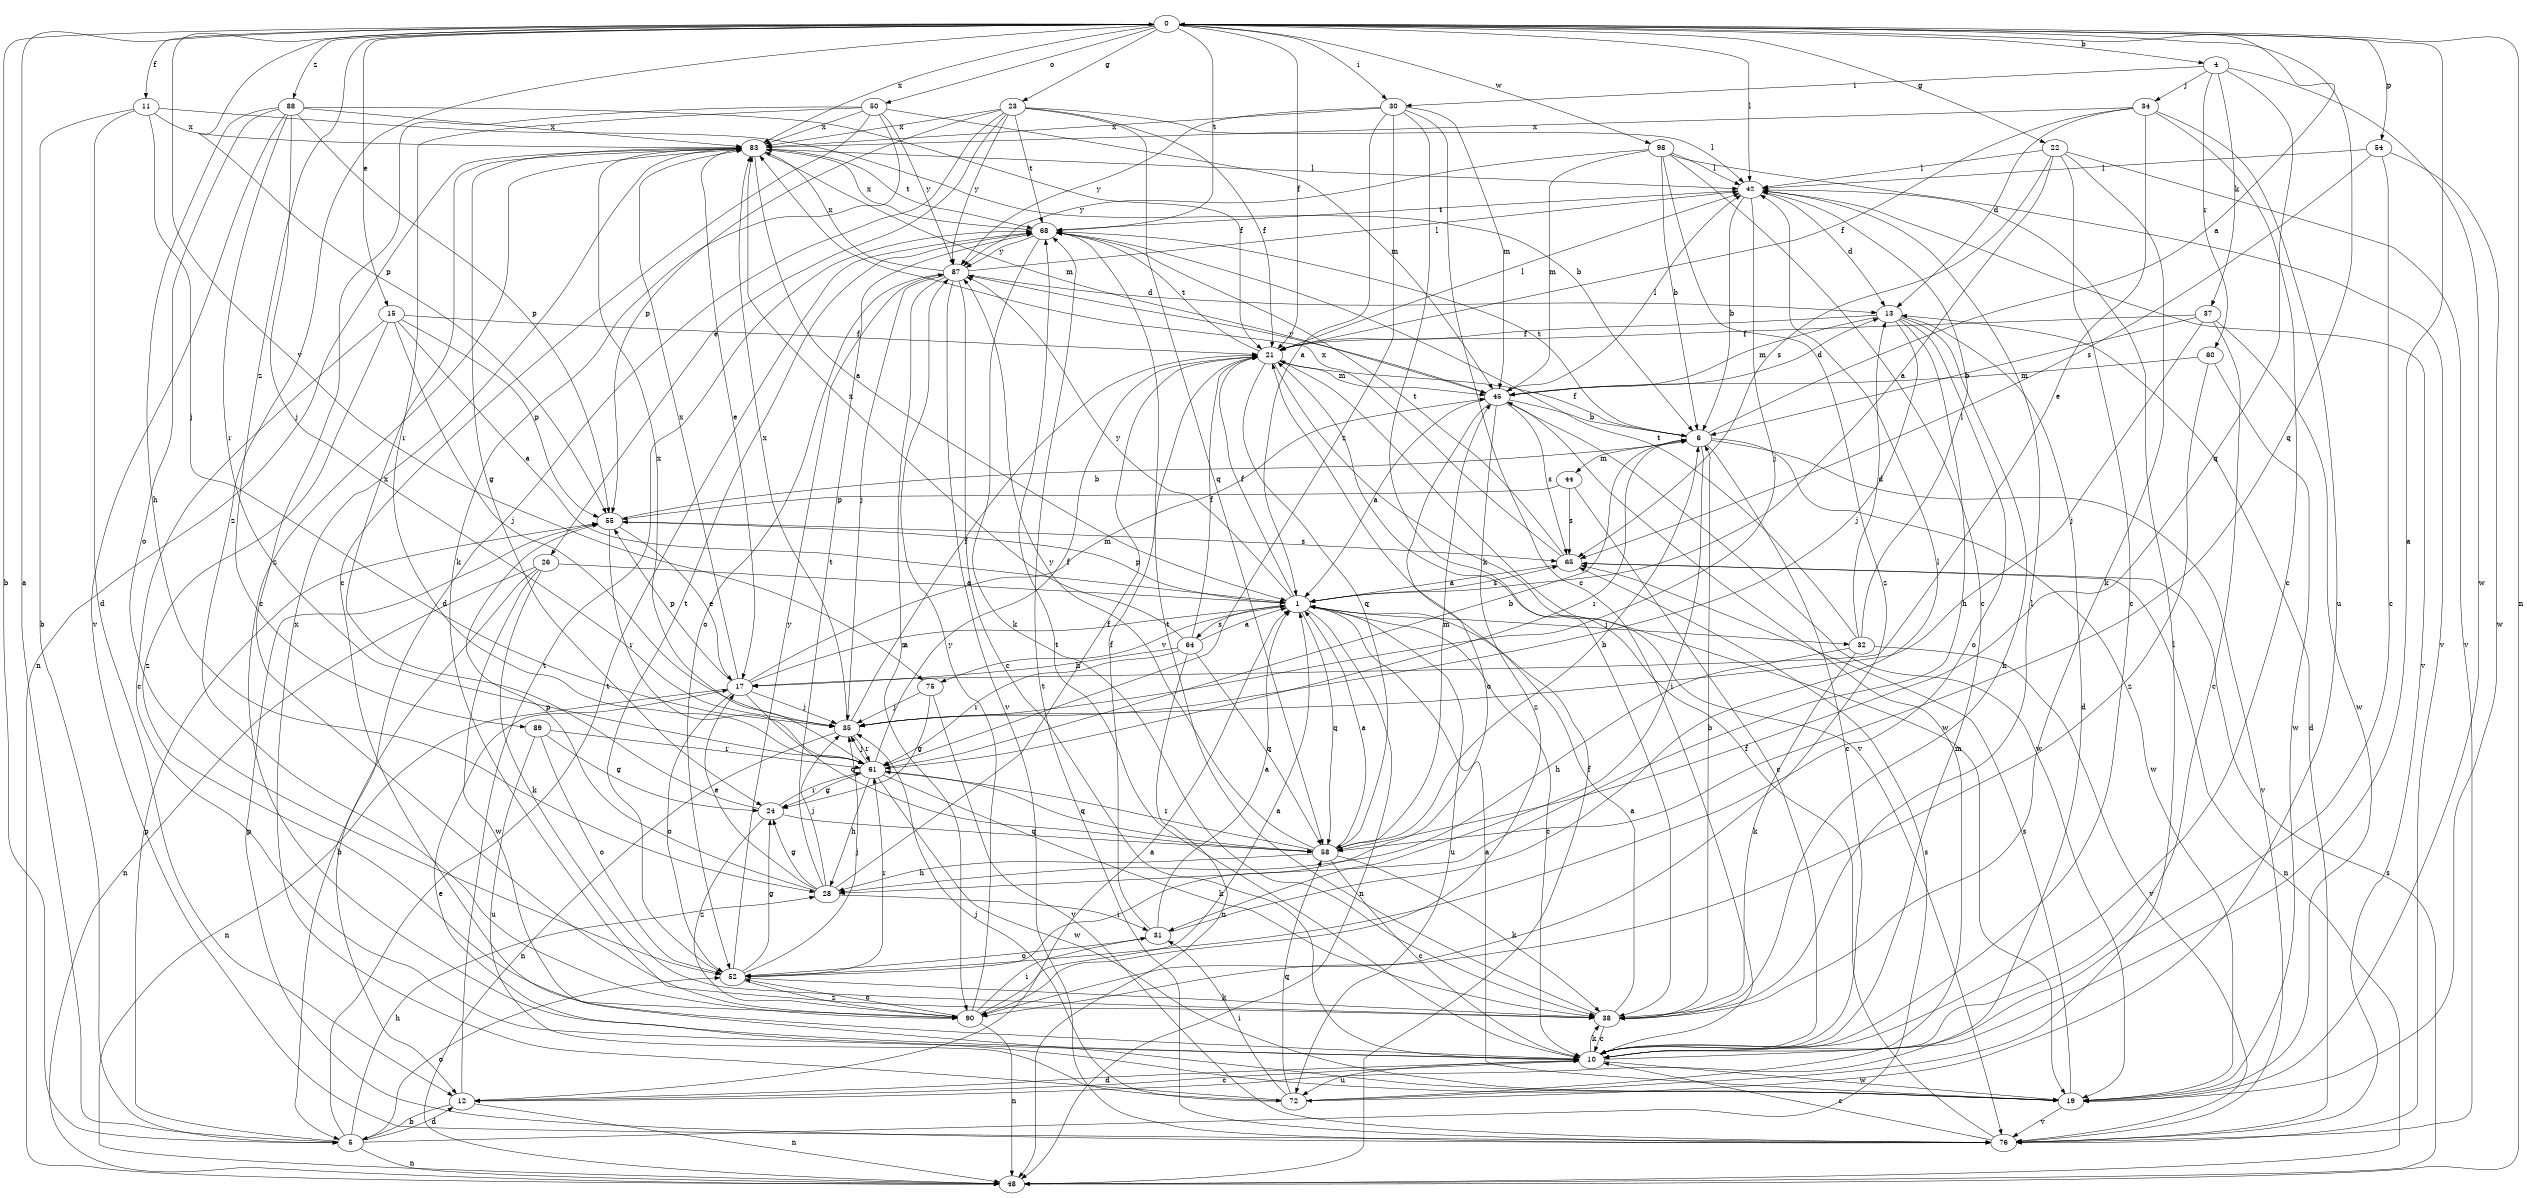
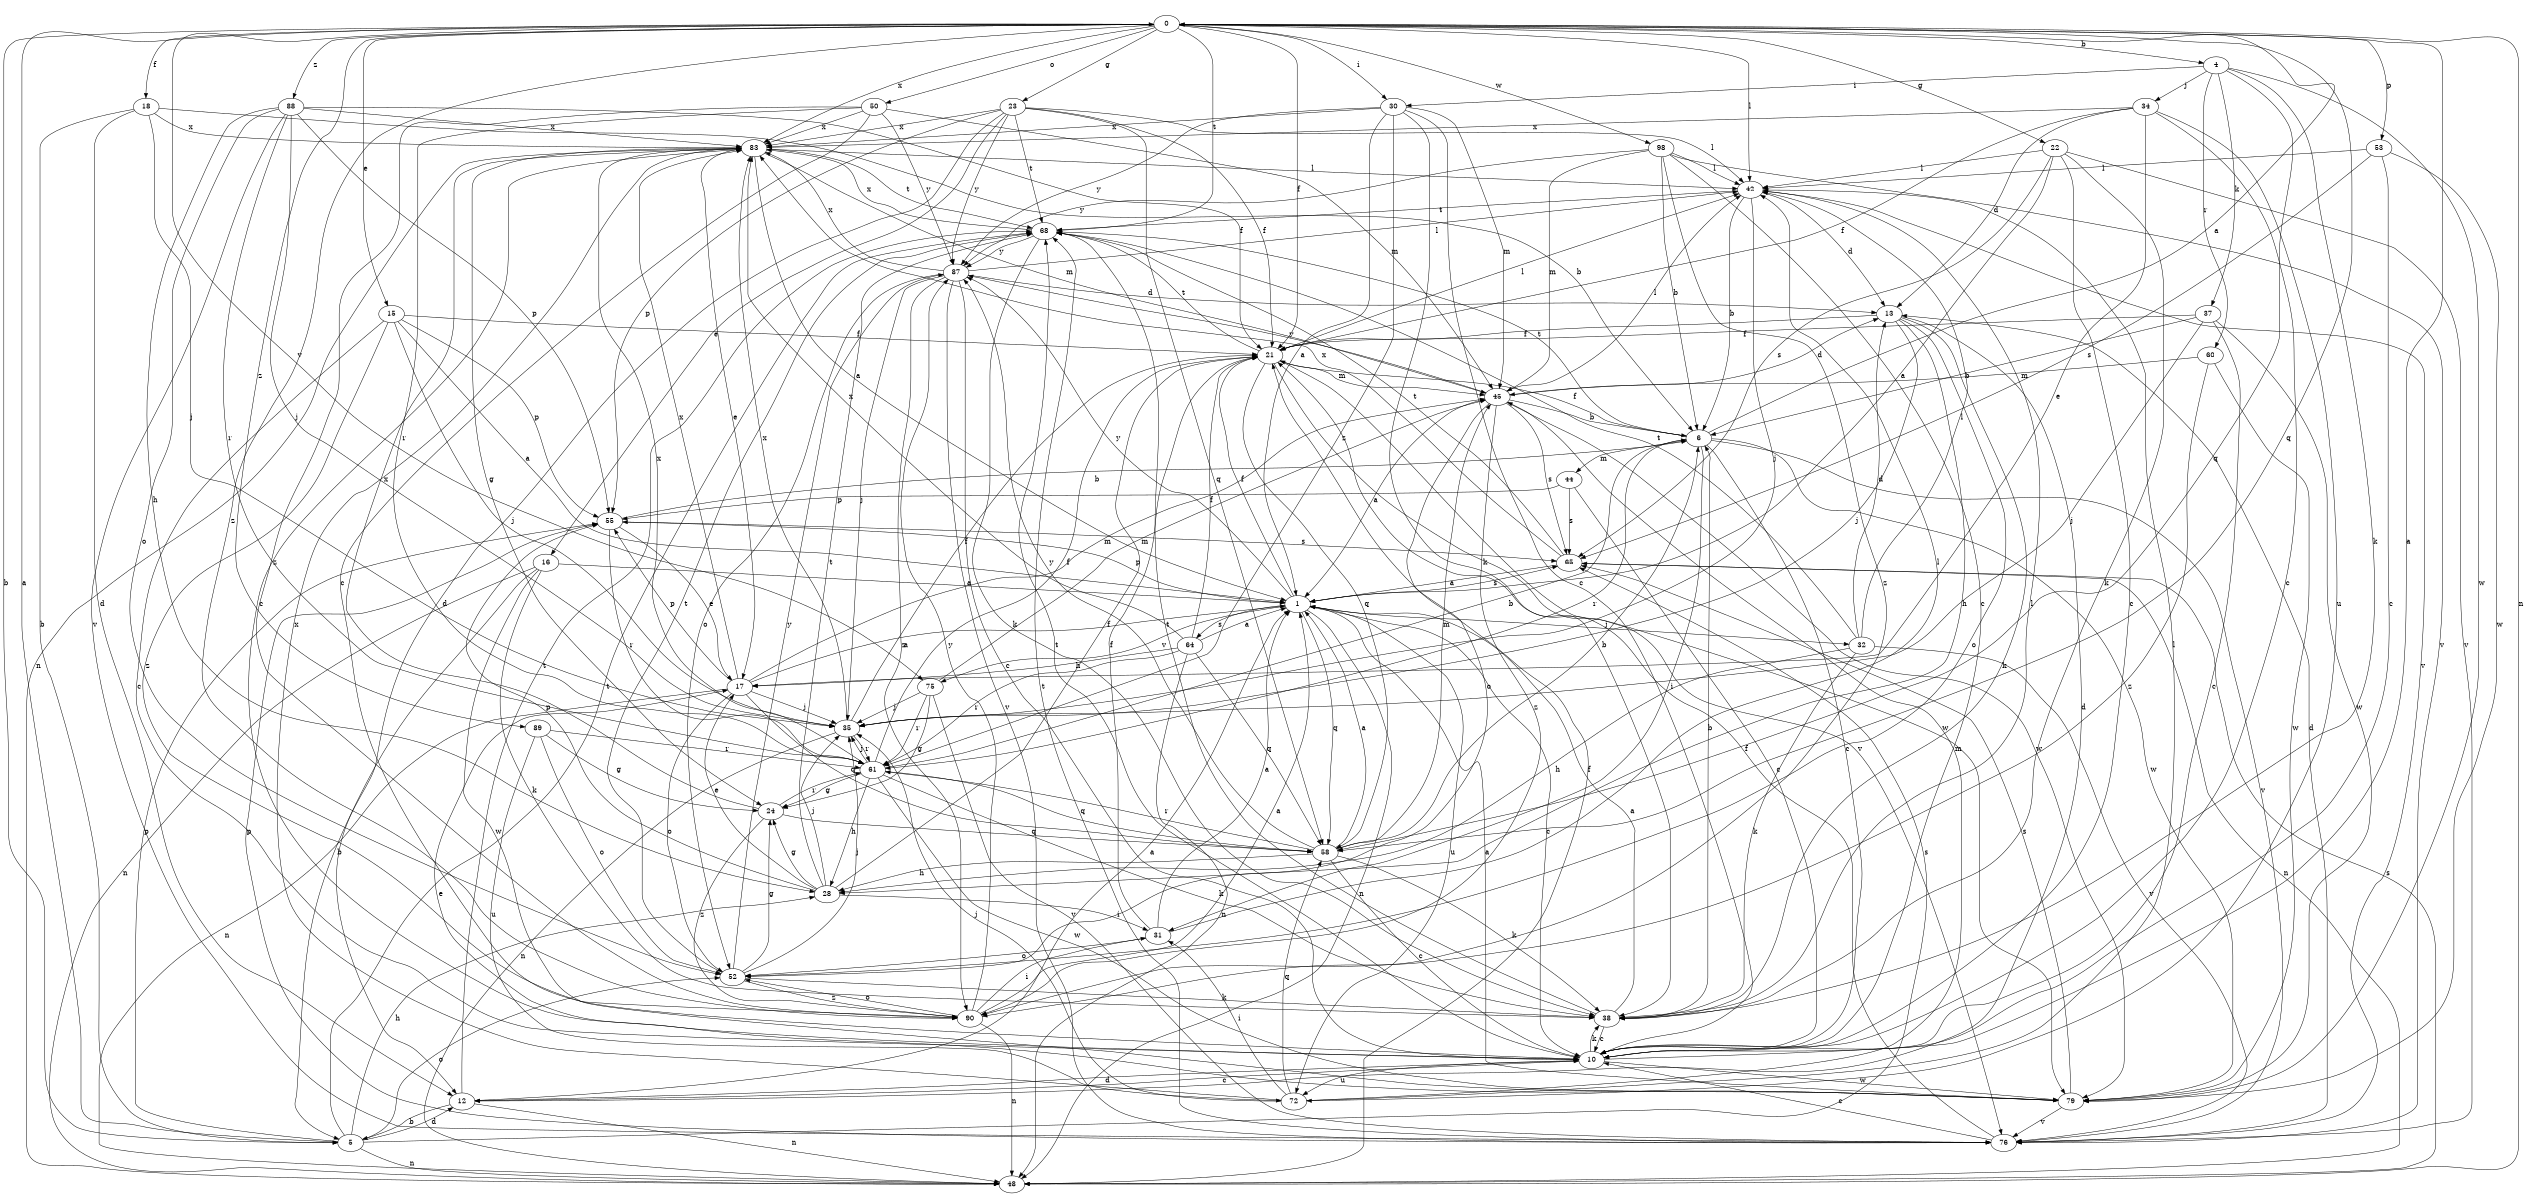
edge "0" -> "55": removed, label "p"
node "11": label "11" -> "18"
node "54": label "54" -> "53"
edge "13" -> "45": now "75" -> "45"
node "26": label "26" -> "16"
edge "50" -> "38": now "4" -> "38"
edge "52" -> "61": now "75" -> "61"
node "19": label "19" -> "79"
